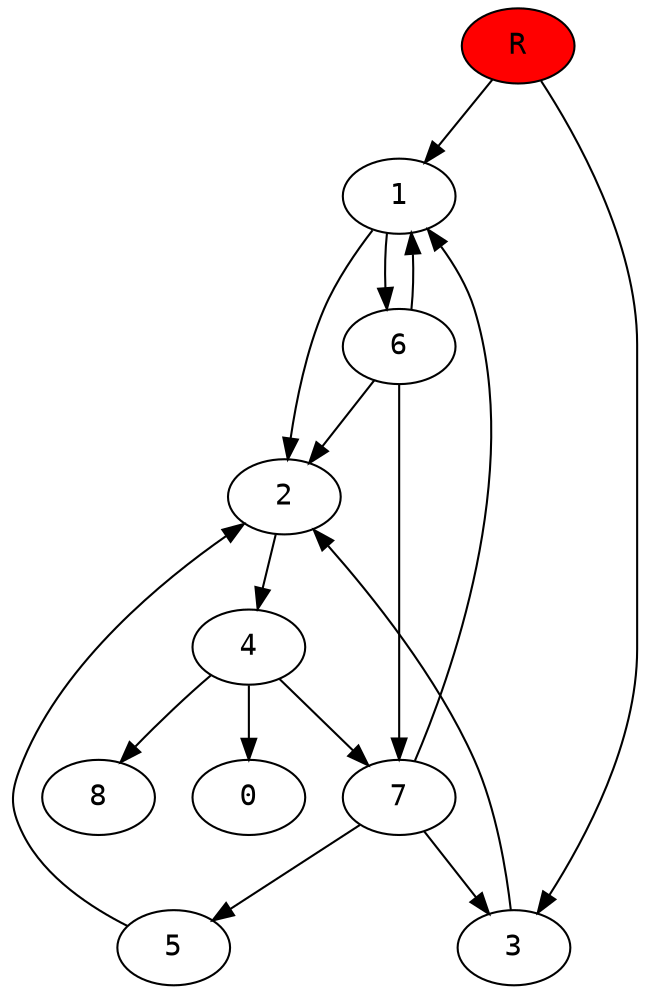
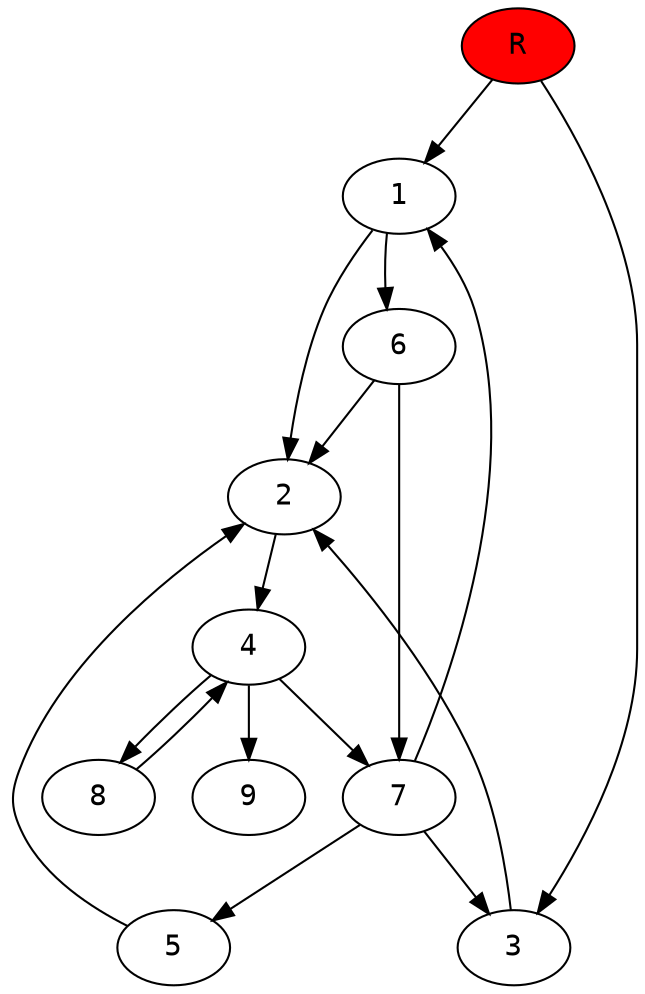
edge "6" -> "1": removed
edge "8" -> "4": added
node "0": label "0" -> "9"
